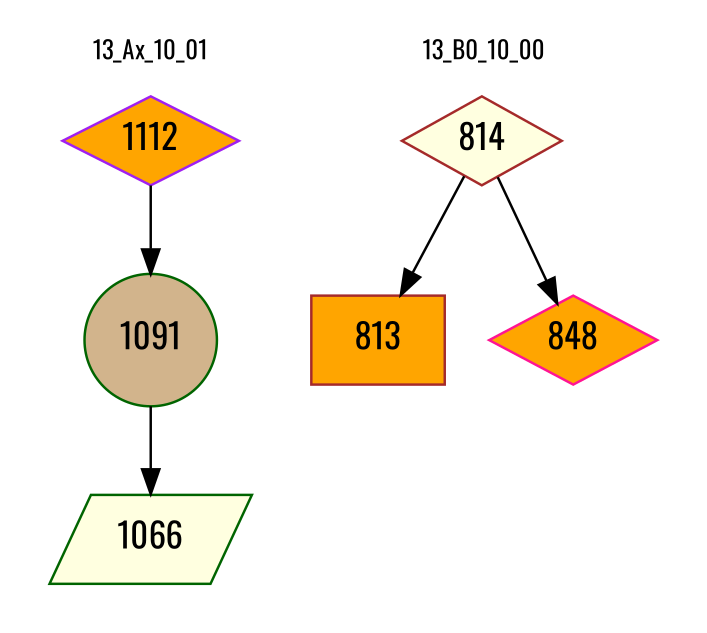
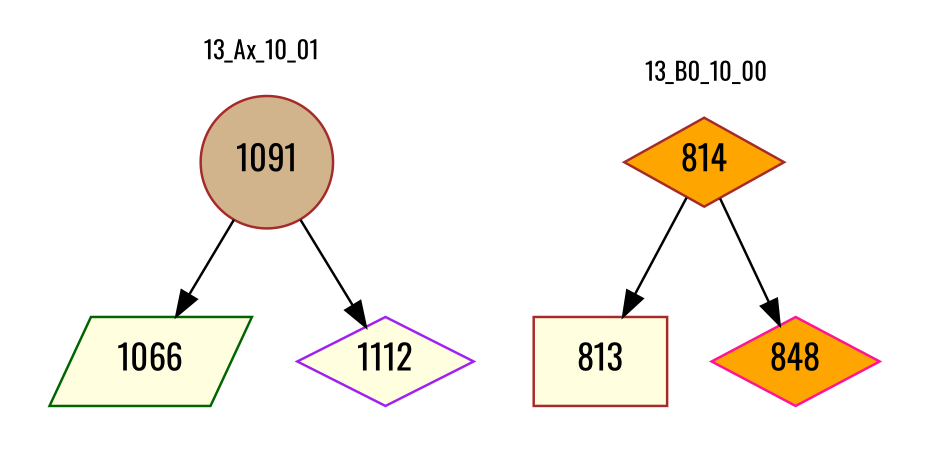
node "1112": fillcolor orange -> lightyellow
node "814": fillcolor lightyellow -> orange
edge "1112" -> "1091": reversed
node "1091": color darkgreen -> brown
node "813": fillcolor orange -> lightyellow
